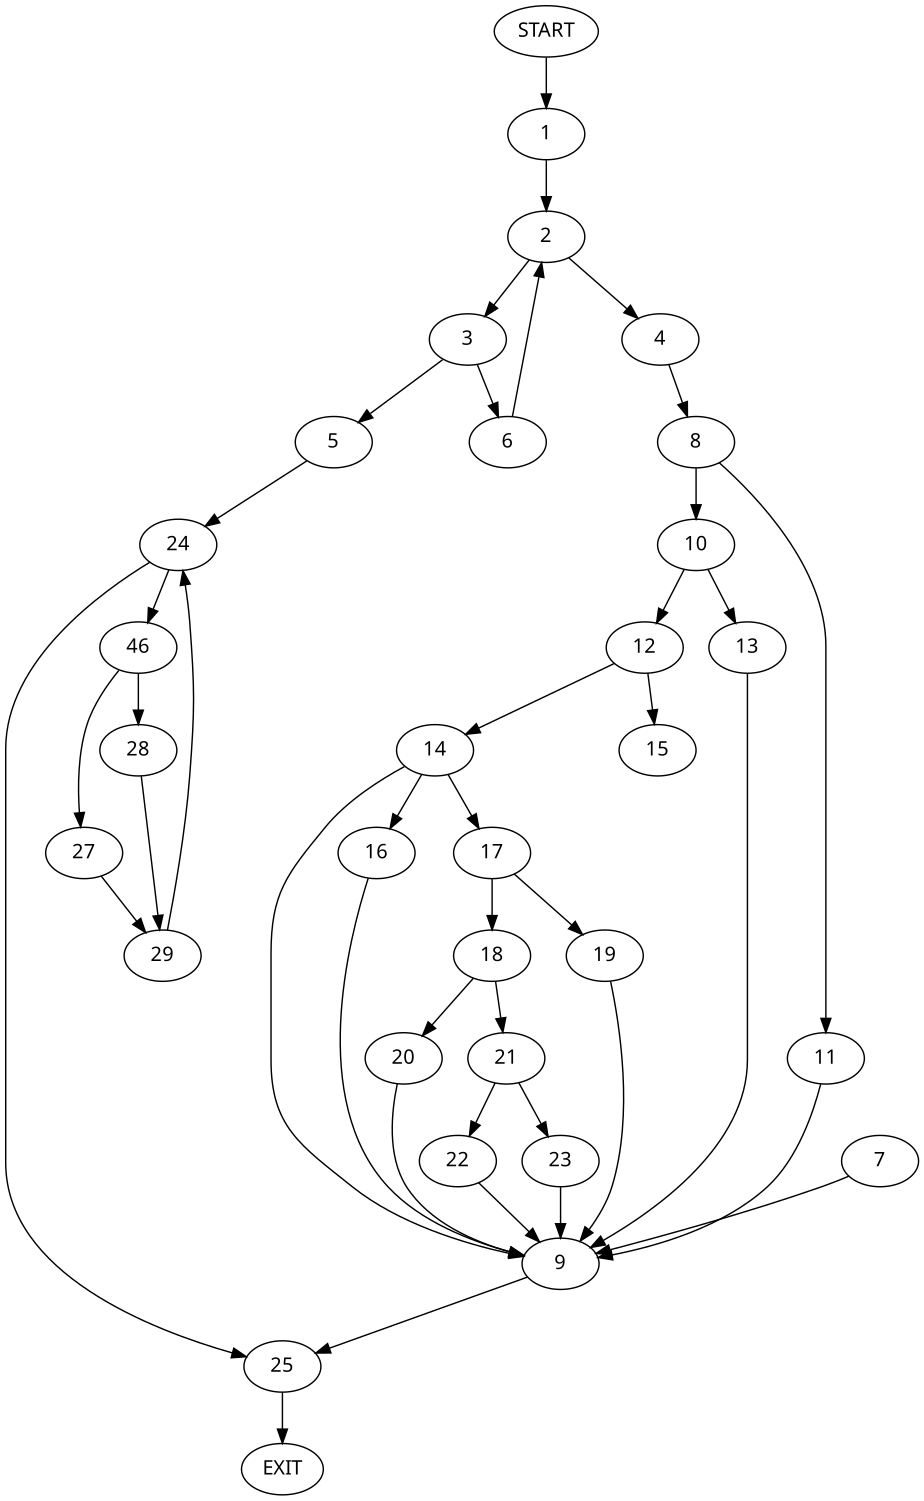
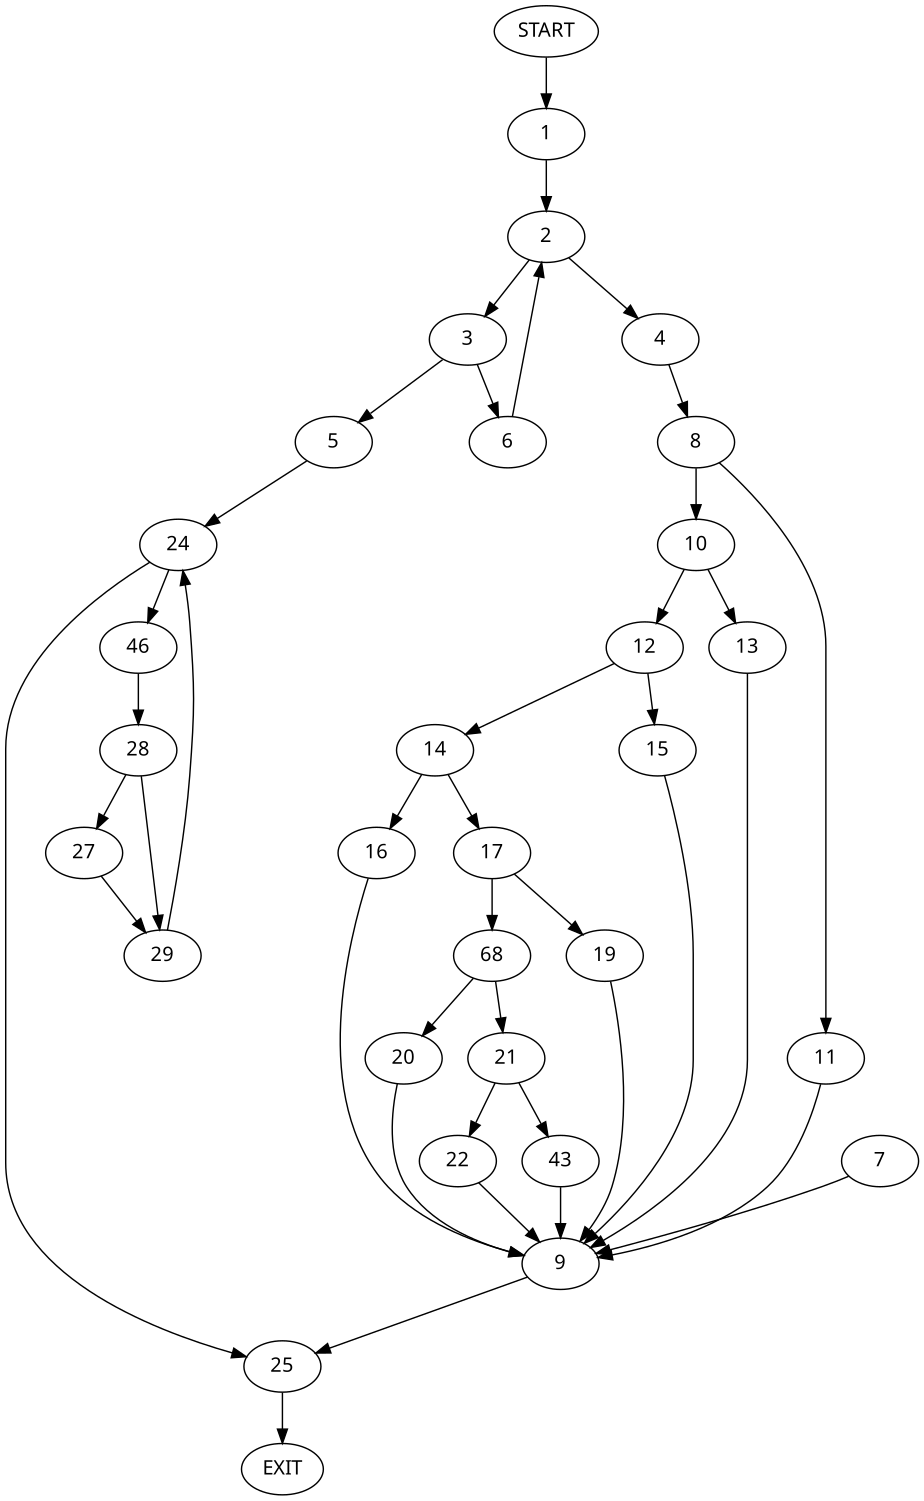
edge "46" -> "27": now "28" -> "27"
node "18": label "18" -> "68"
edge "14" -> "9": now "15" -> "9"
node "23": label "23" -> "43"
